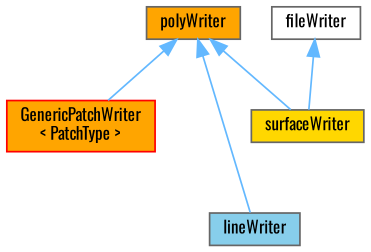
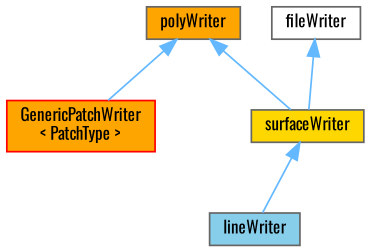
edge "lineWriter" -> "polyWriter": now "lineWriter" -> "surfaceWriter"
